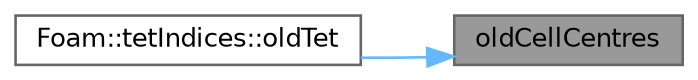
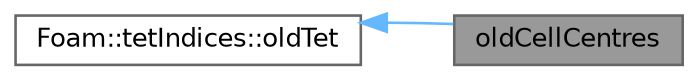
edge "Foam::tetIndices::oldTet" -> "oldCellCentres": reversed
